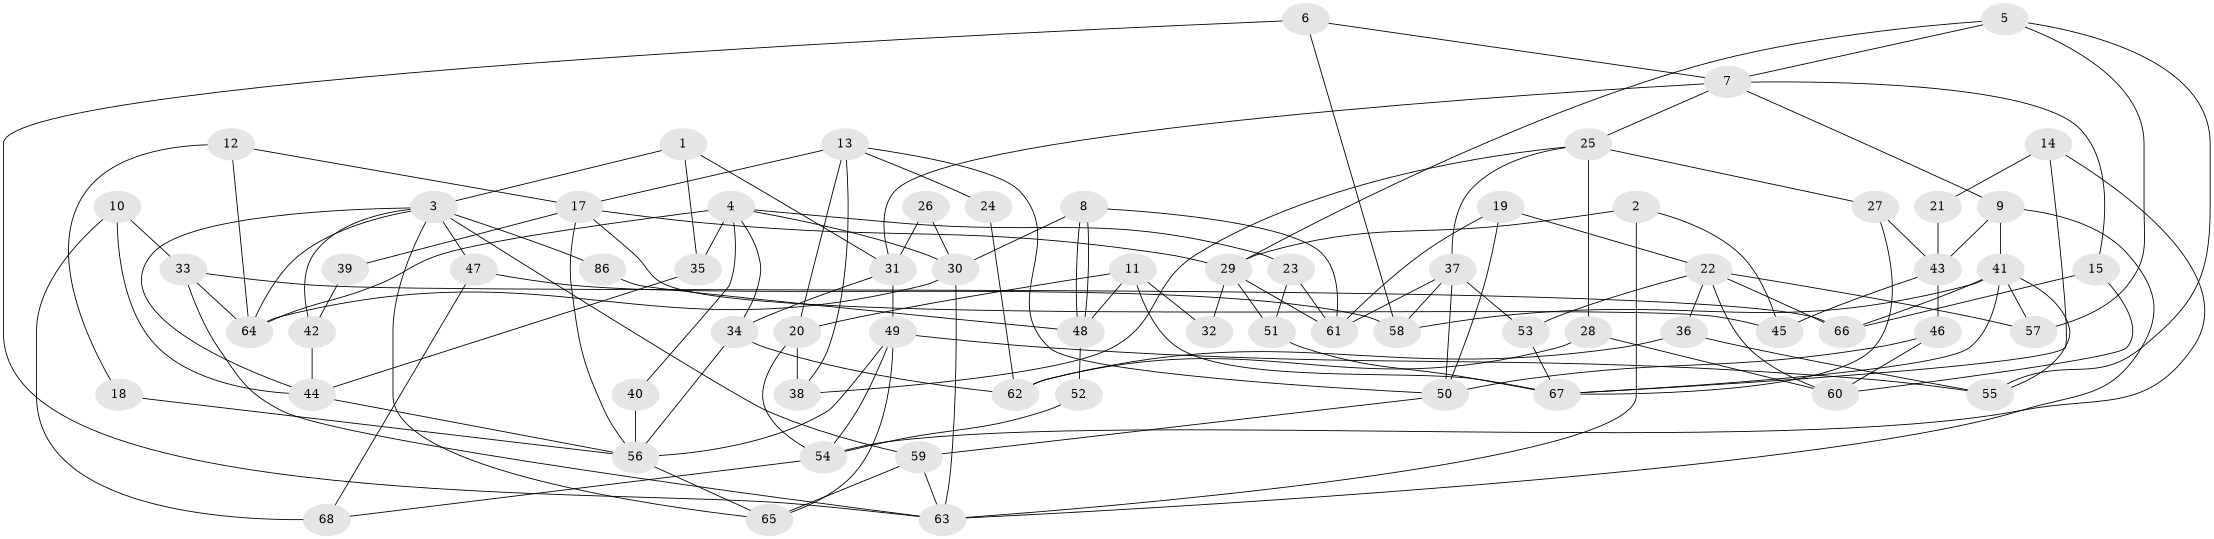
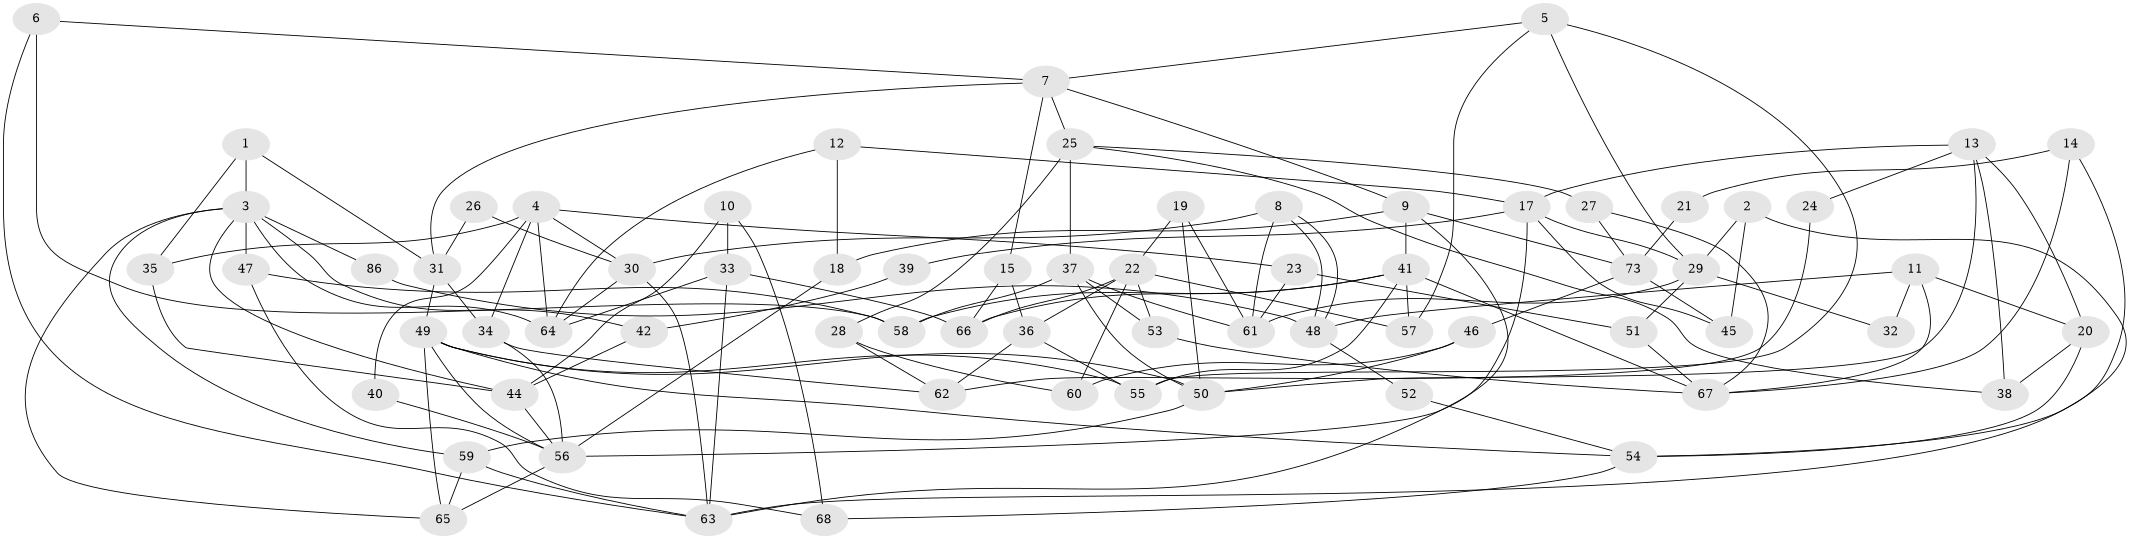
edge "9" -- "18": added
node "43": label "43" -> "73"
edge "49" -- "50": added
edge "15" -- "60": now "15" -- "36"
